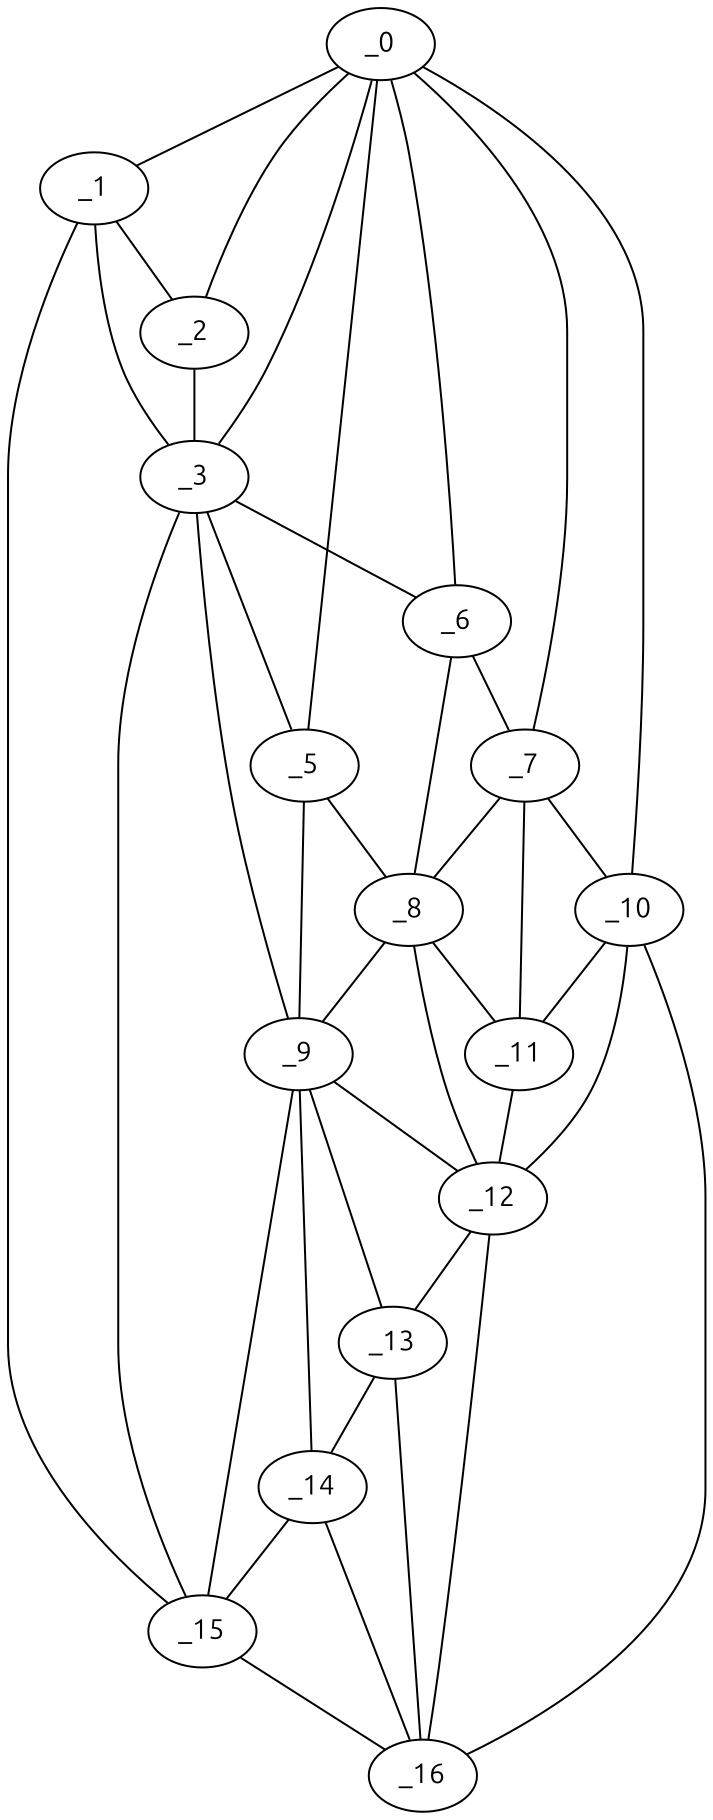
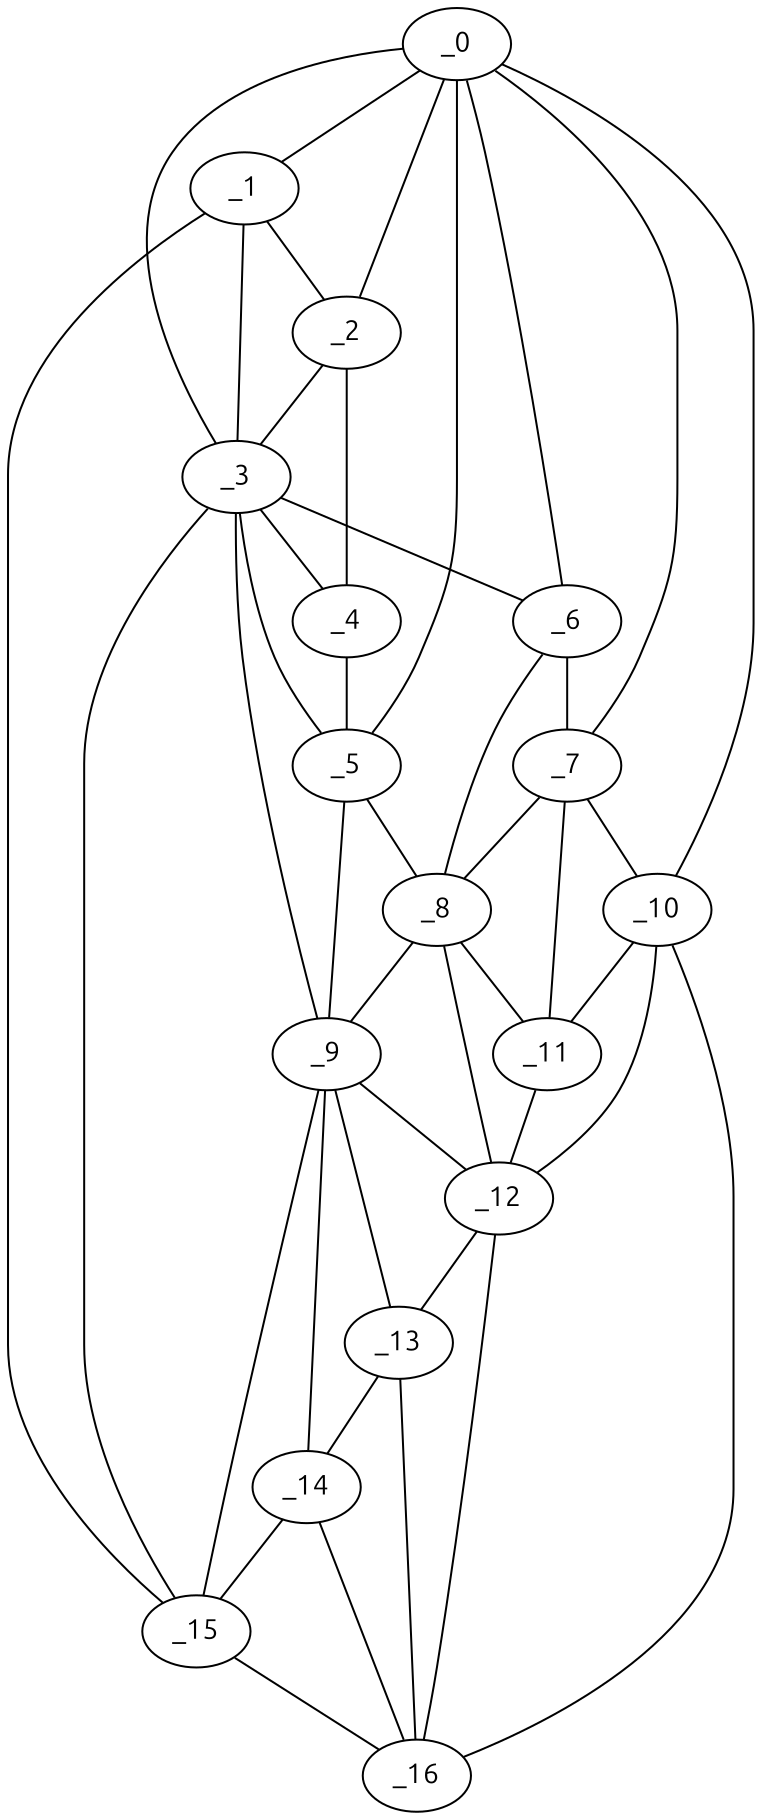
node "_4": added
